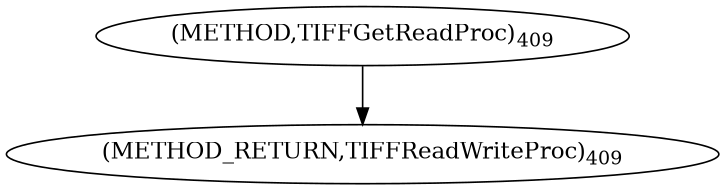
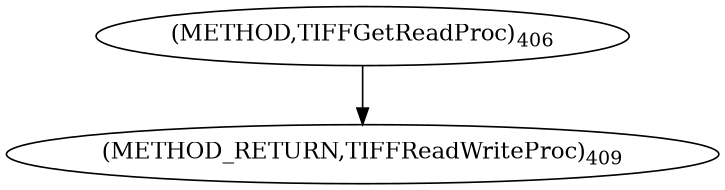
node "(METHOD,TIFFGetReadProc)": text "409" -> "406"
